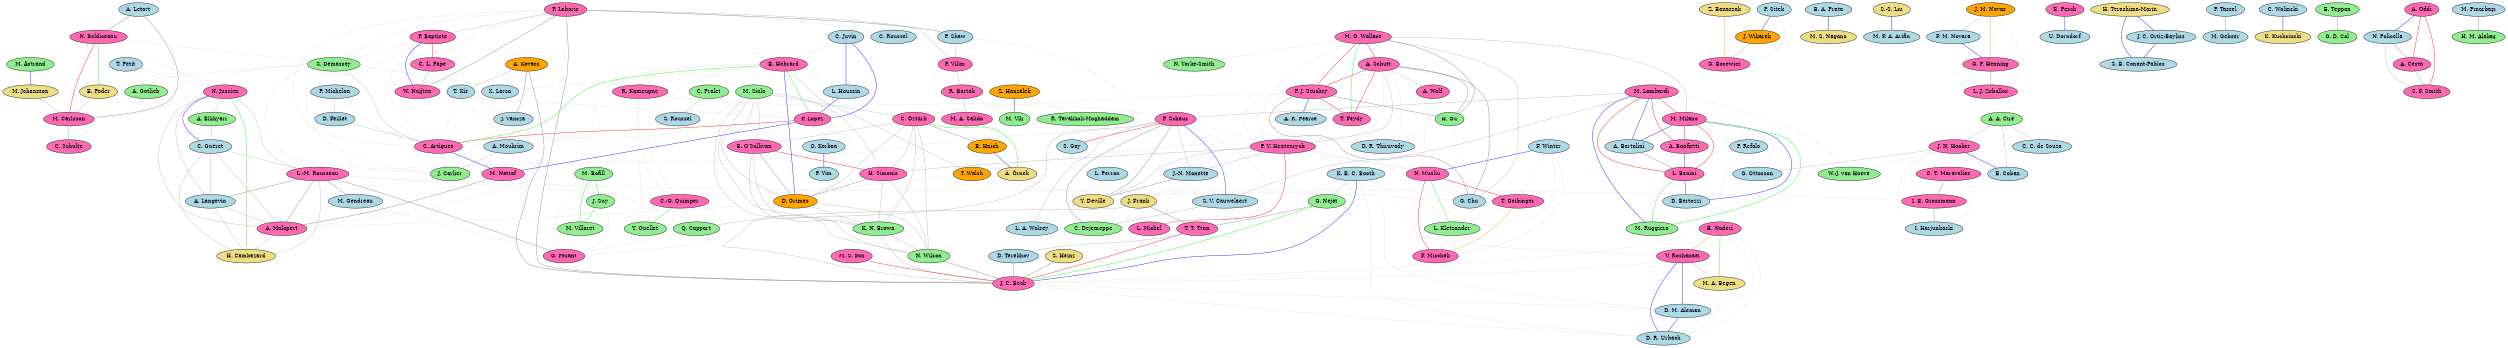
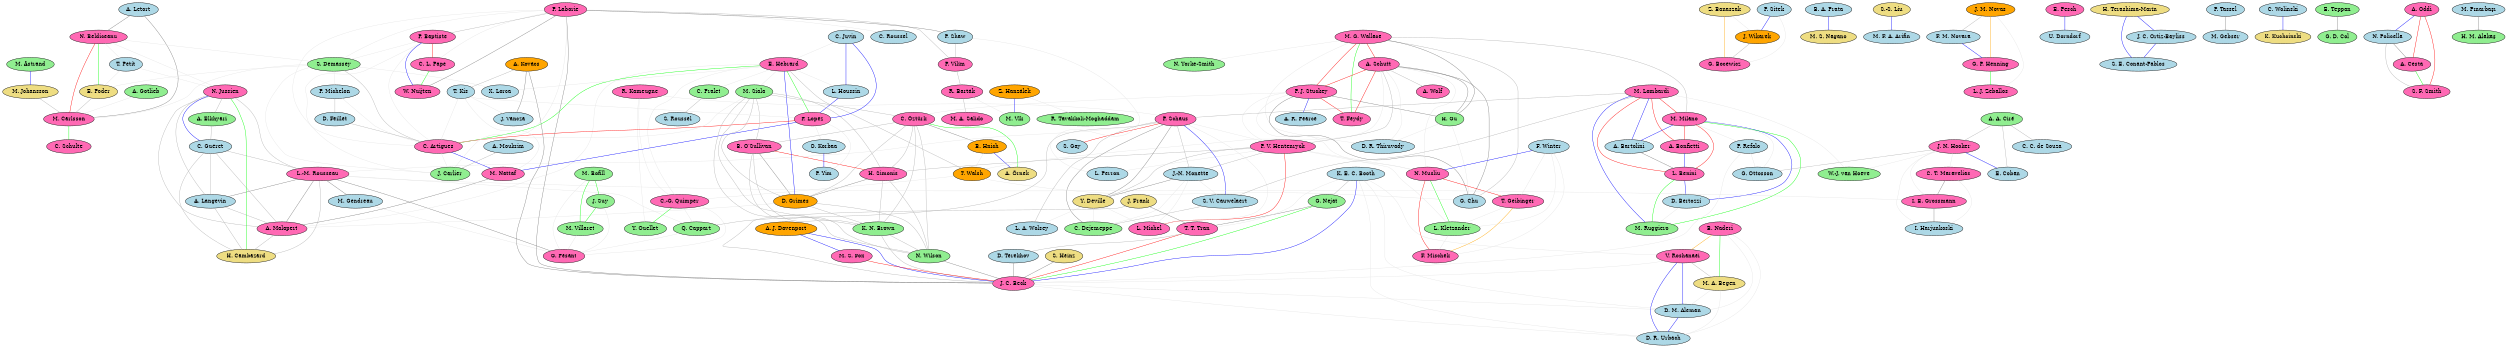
node "A. J. Davenport": added
